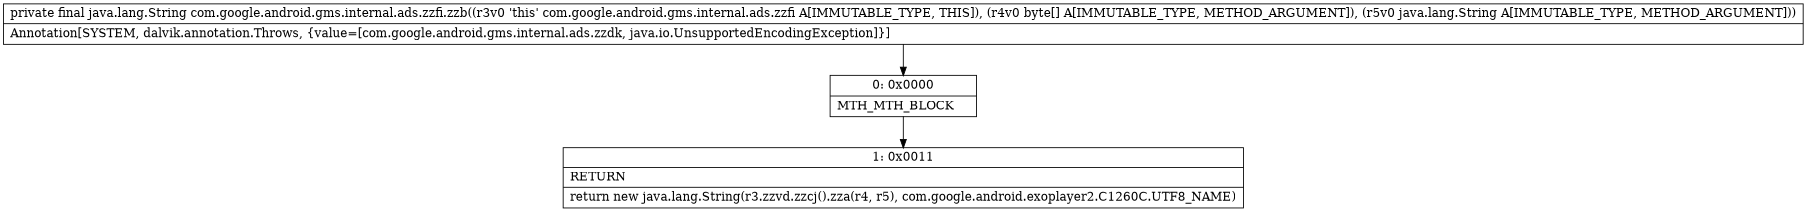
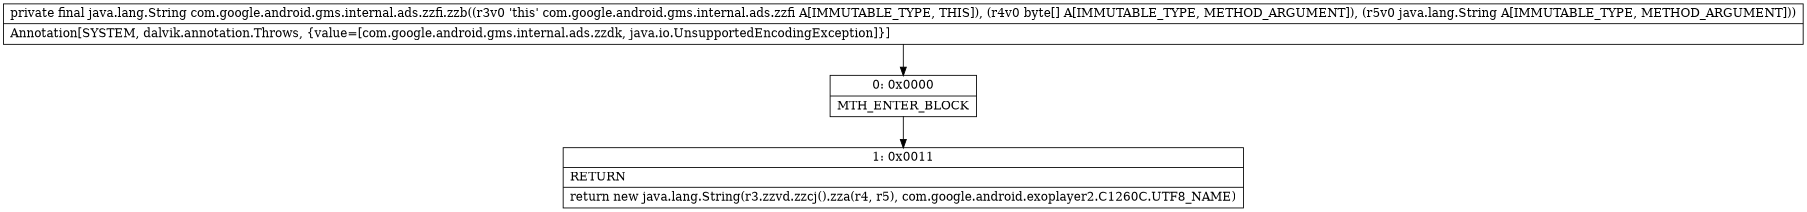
node "0: 0x0000": text "MTH_MTH_BLOCK" -> "MTH_ENTER_BLOCK"
